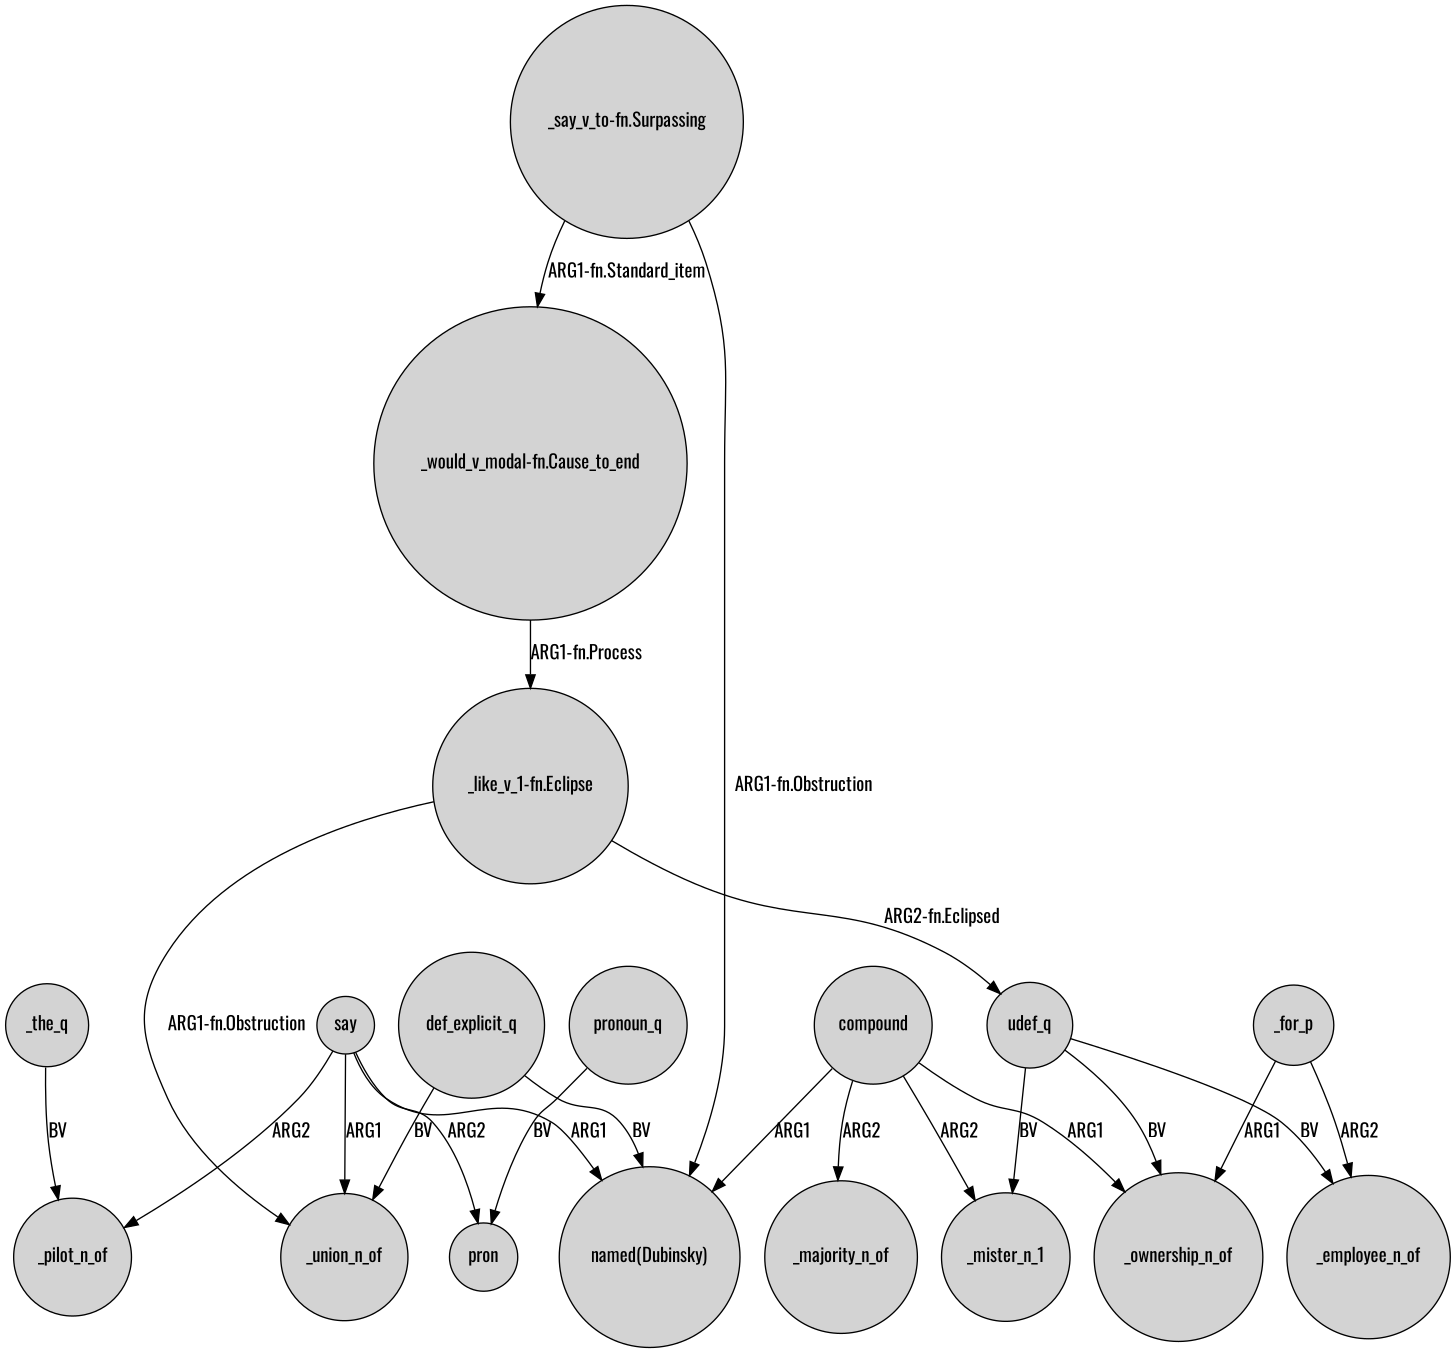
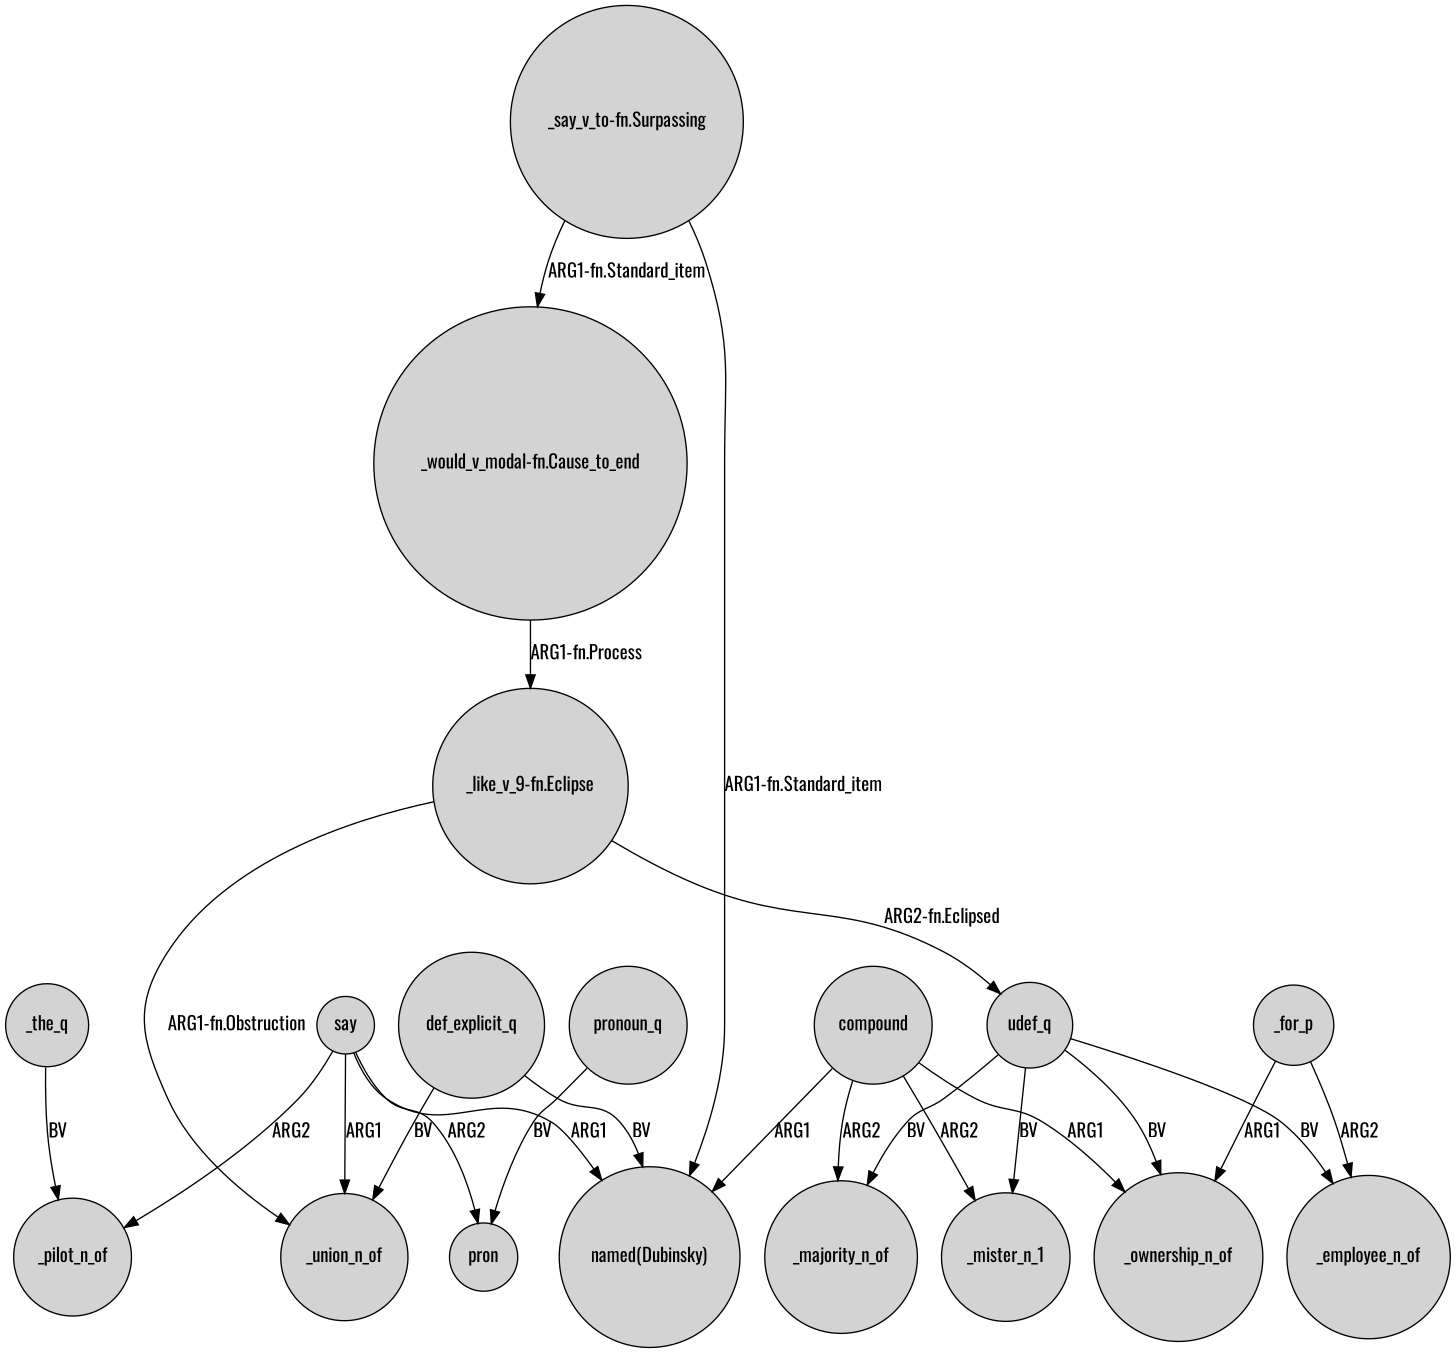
node "_like_v_1-fn.Eclipse": label "_like_v_1-fn.Eclipse" -> "_like_v_9-fn.Eclipse"
edge "_say_v_to-fn.Surpassing" -> "named(Dubinsky)": label "ARG1-fn.Obstruction" -> "ARG1-fn.Standard_item"
edge "udef_q" -> "_majority_n_of": added, label "BV"
